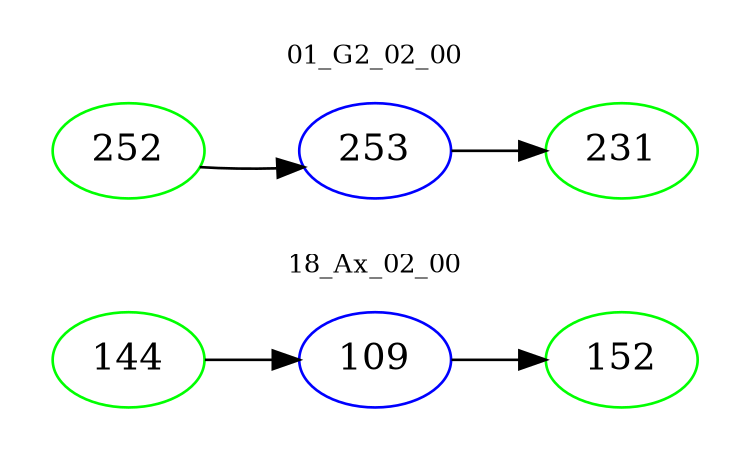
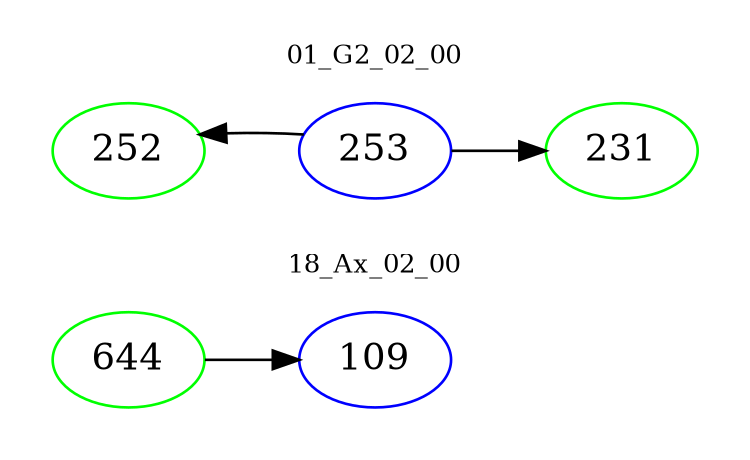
edge "252" -> "253": reversed
node "144": label "144" -> "644"
node "152": removed
